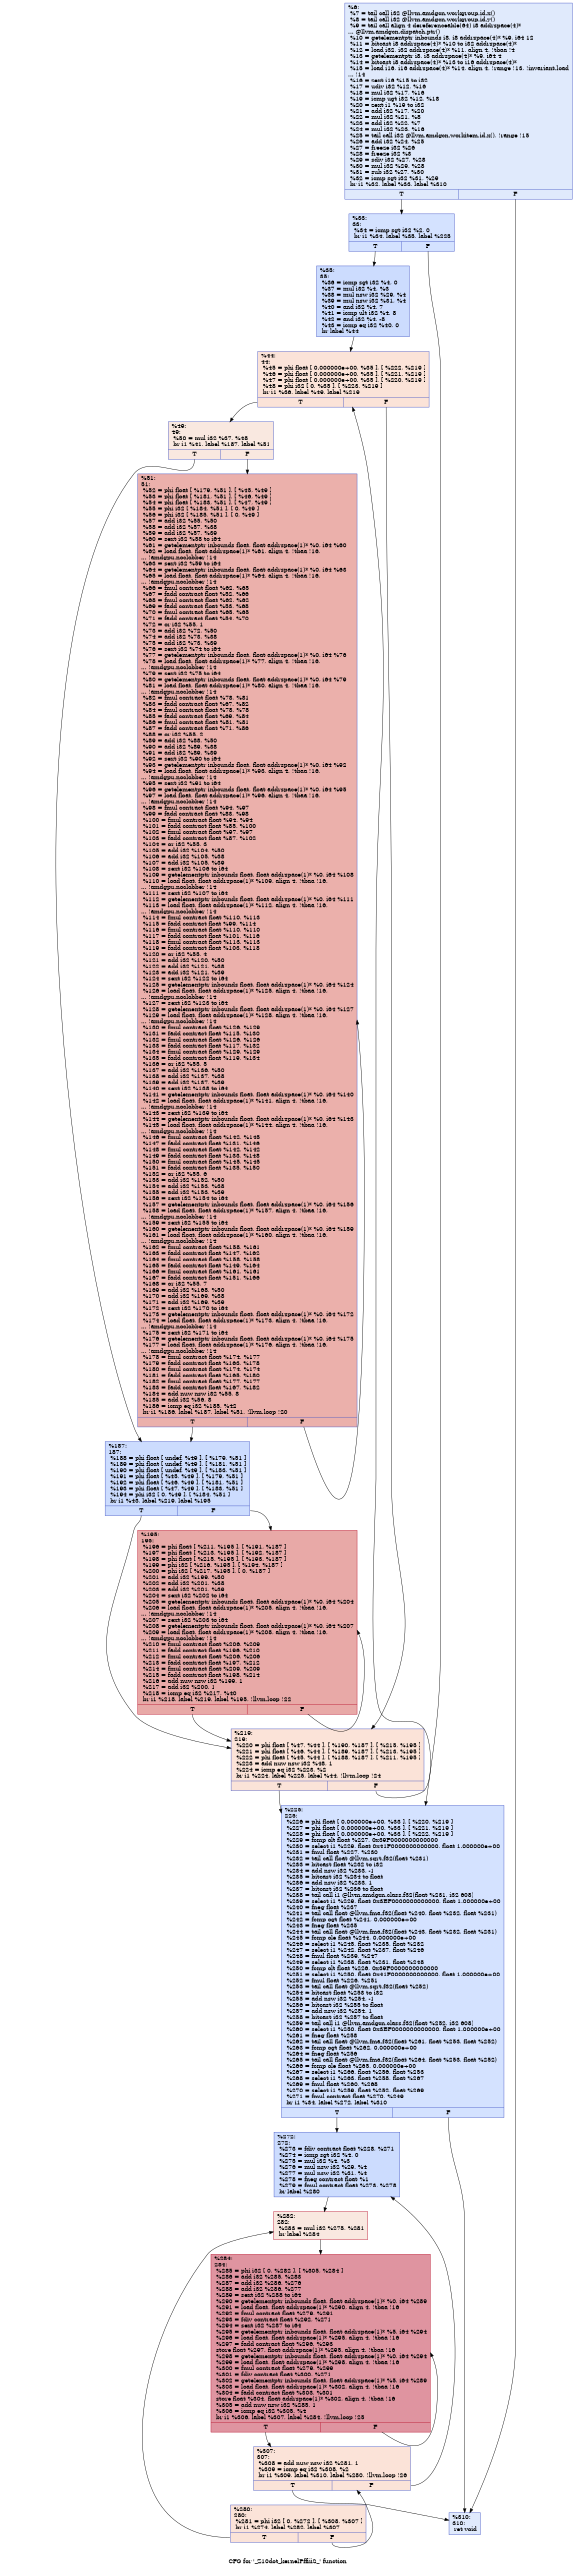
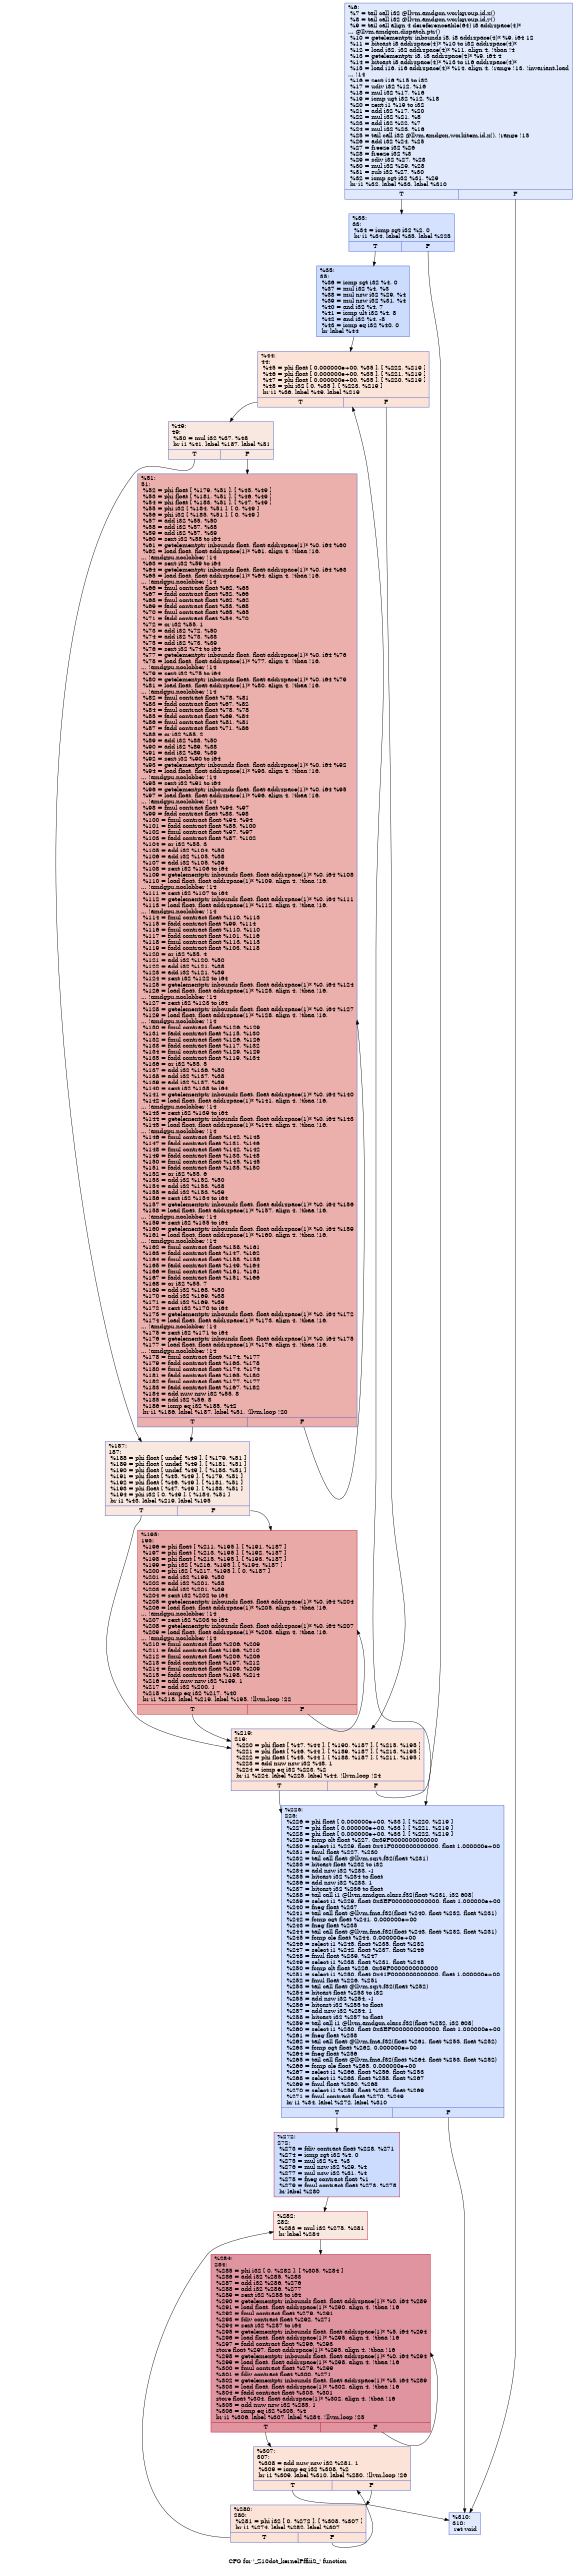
node "%187:": fillcolor #8caffe70 -> #f1ccb870
node "%272:": color #3d50c3ff -> #b70d28ff
edge "%307:" -> "%272:": now "%307:" -> "%280:"
